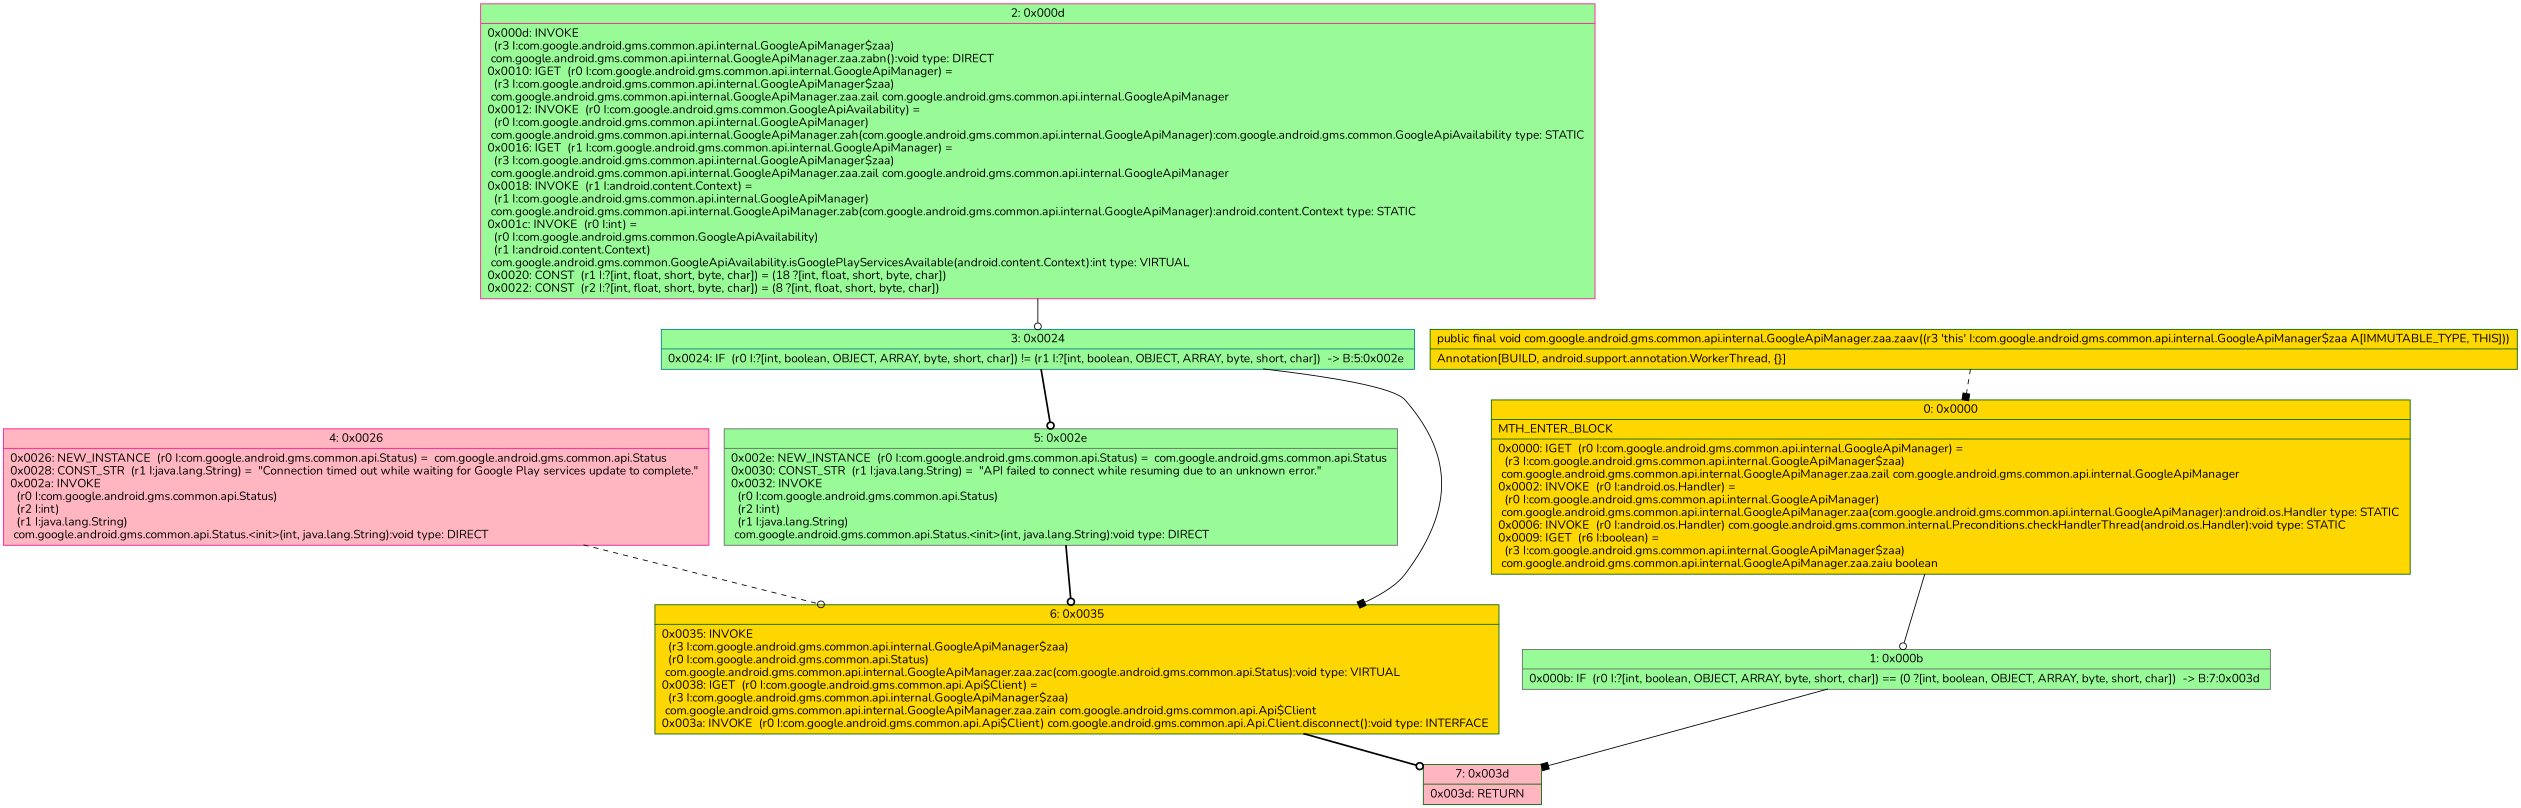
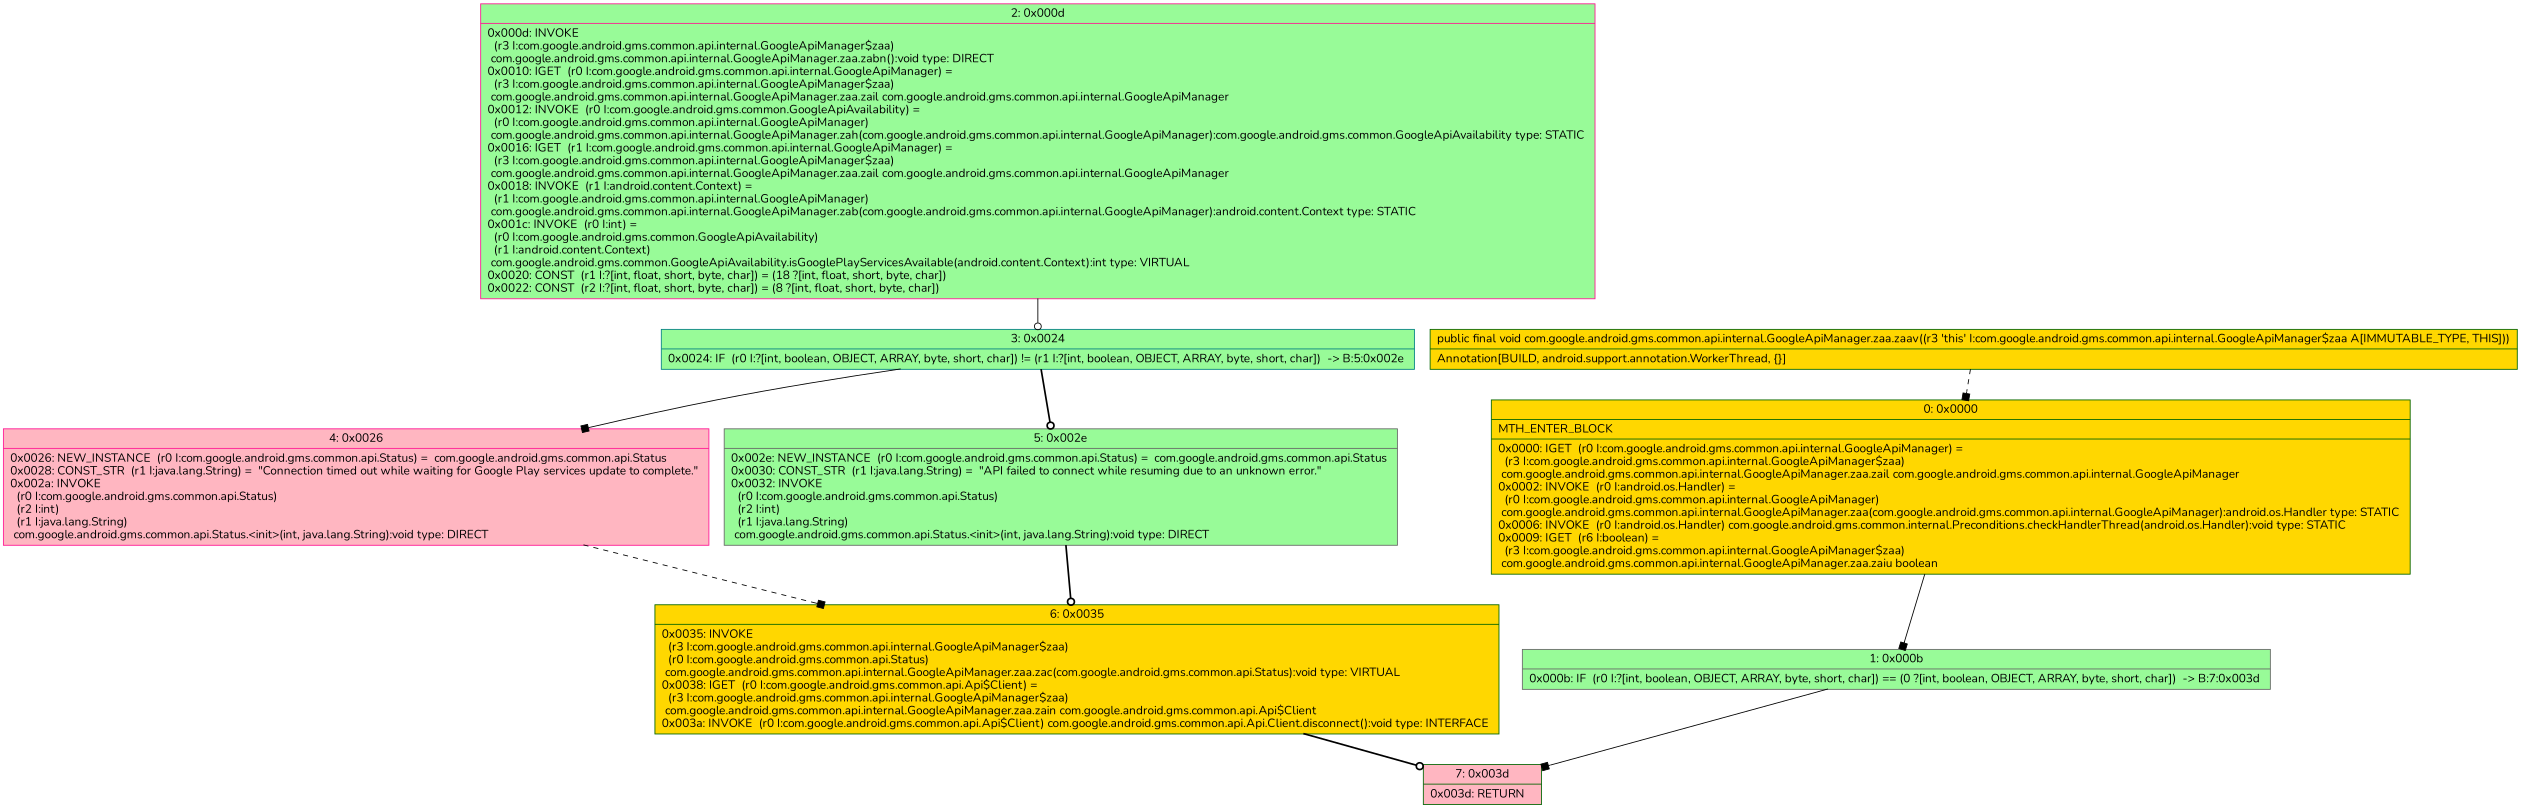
edge "3: 0x0024" -> "6: 0x0035": now "3: 0x0024" -> "4: 0x0026"
edge "4: 0x0026" -> "6: 0x0035": arrowhead odot -> box
edge "0: 0x0000" -> "1: 0x000b": arrowhead odot -> box
